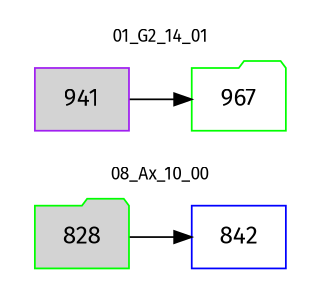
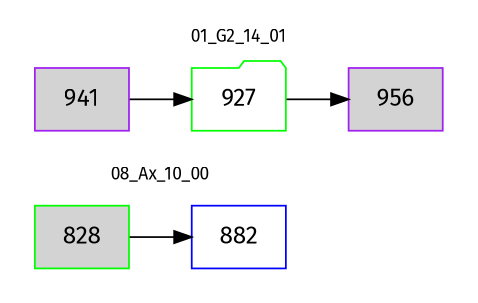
node "967": label "967" -> "927"
node "956": added
node "828": shape folder -> box
node "842": label "842" -> "882"
